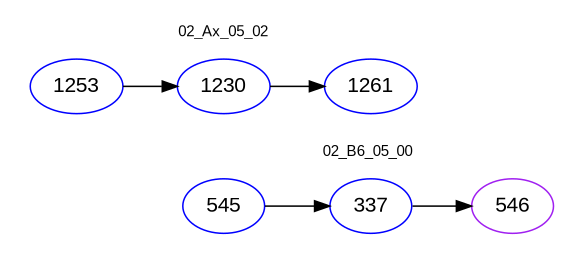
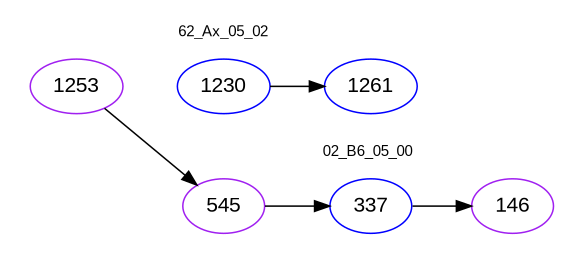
cluster "02_Ax_05_02": label "02_Ax_05_02" -> "62_Ax_05_02"
node "1253": color blue -> purple
edge "1253" -> "1230": now "1253" -> "545"
node "545": color blue -> purple
node "546": label "546" -> "146"
